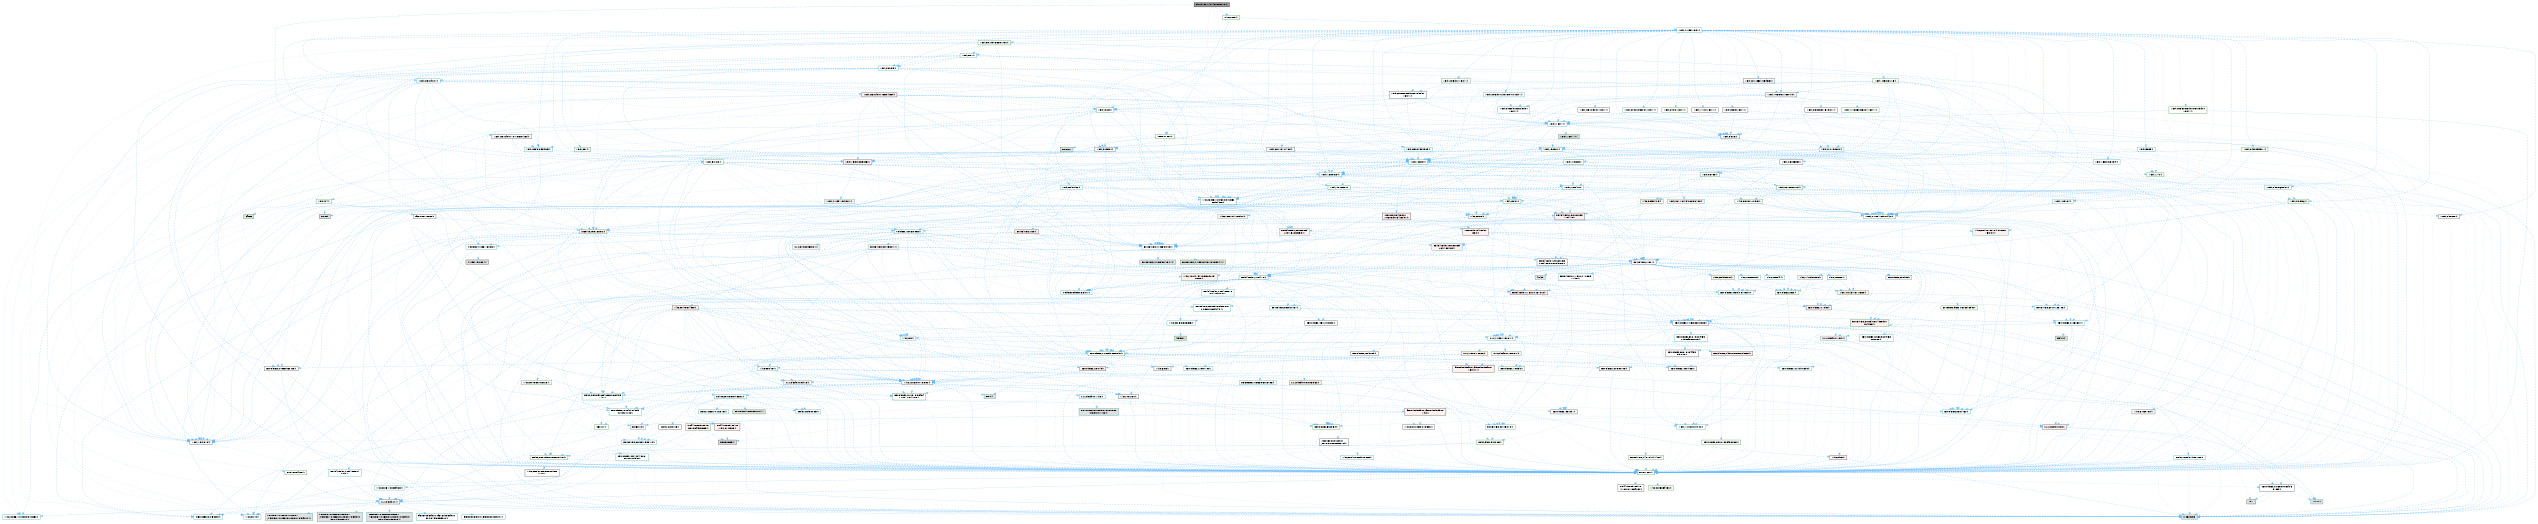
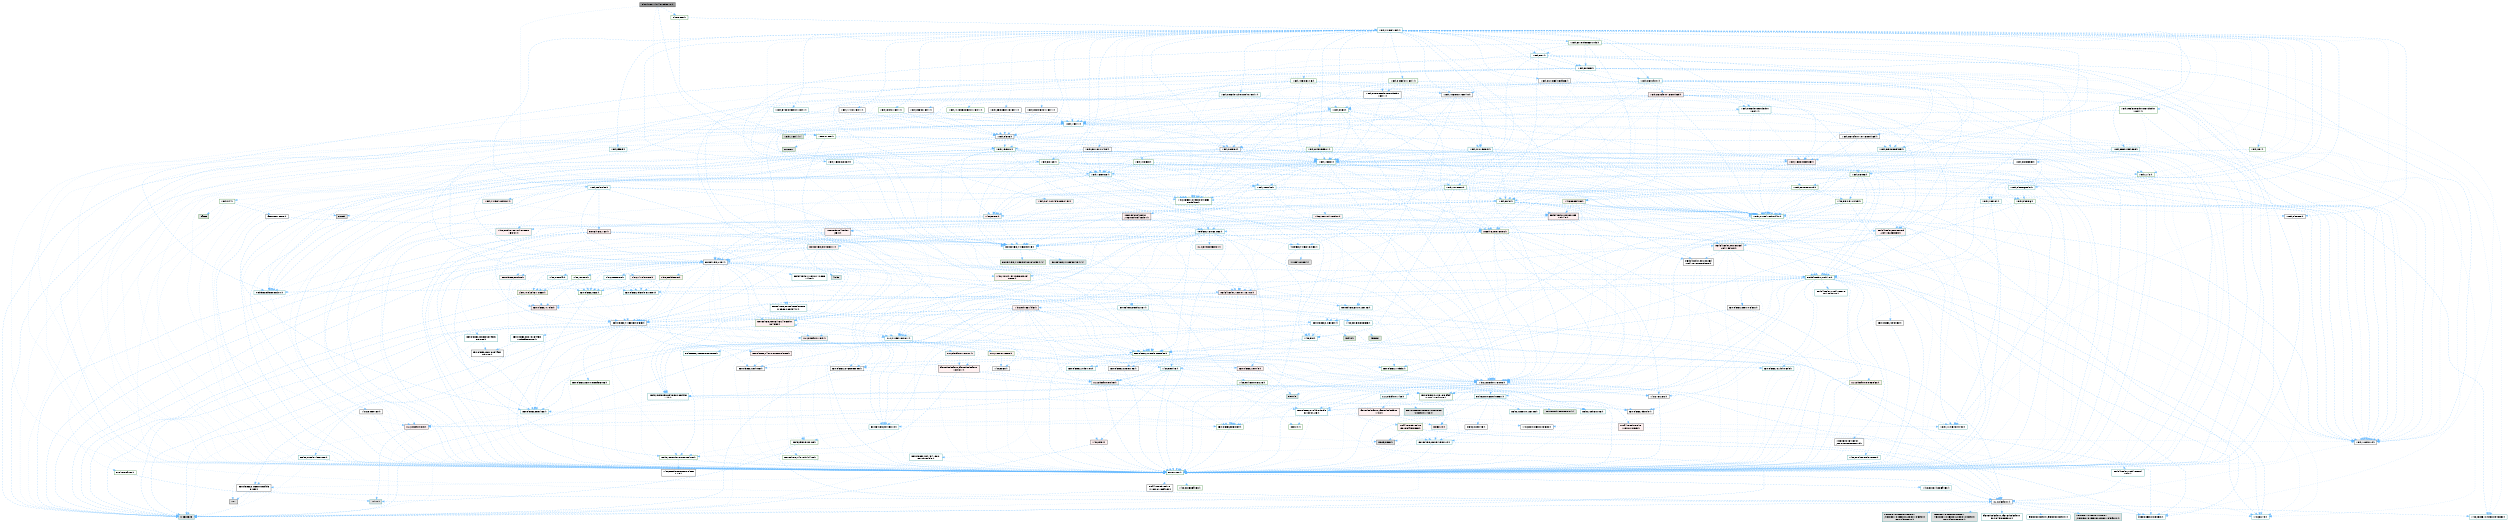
edge "Math/CapsuleShape.h" -> "Math/UnrealMathUtility.h": now "Math/TransformNonVectorized.h" -> "Math/UnrealMathUtility.h"
node "Concepts/GetTypeHashable.h": removed
